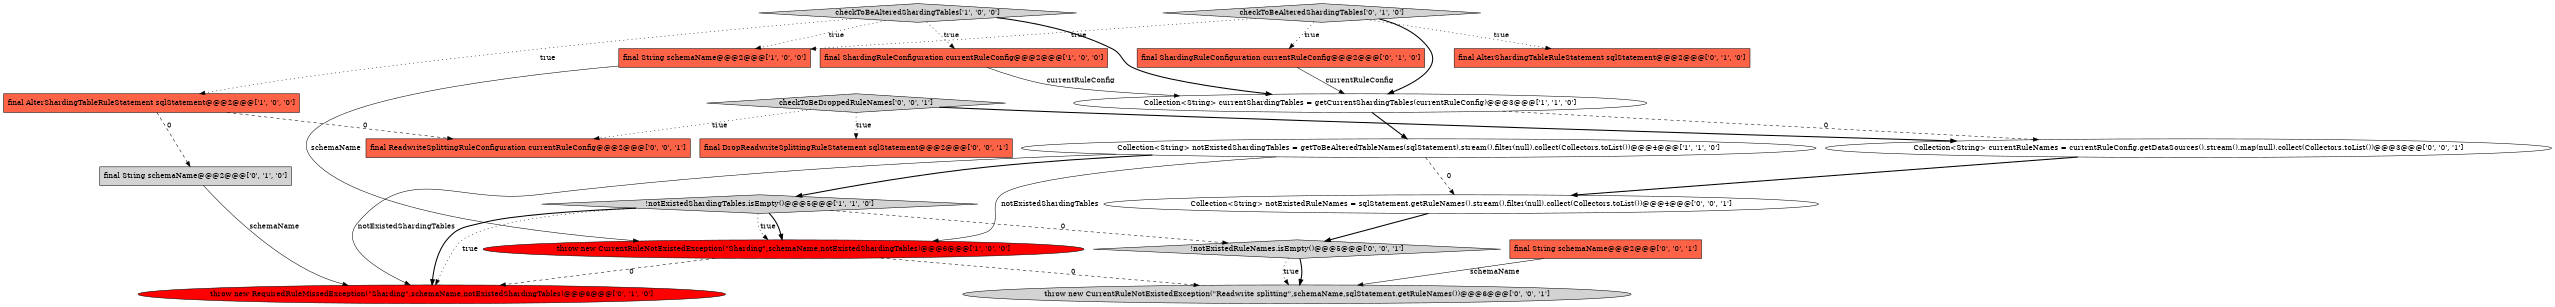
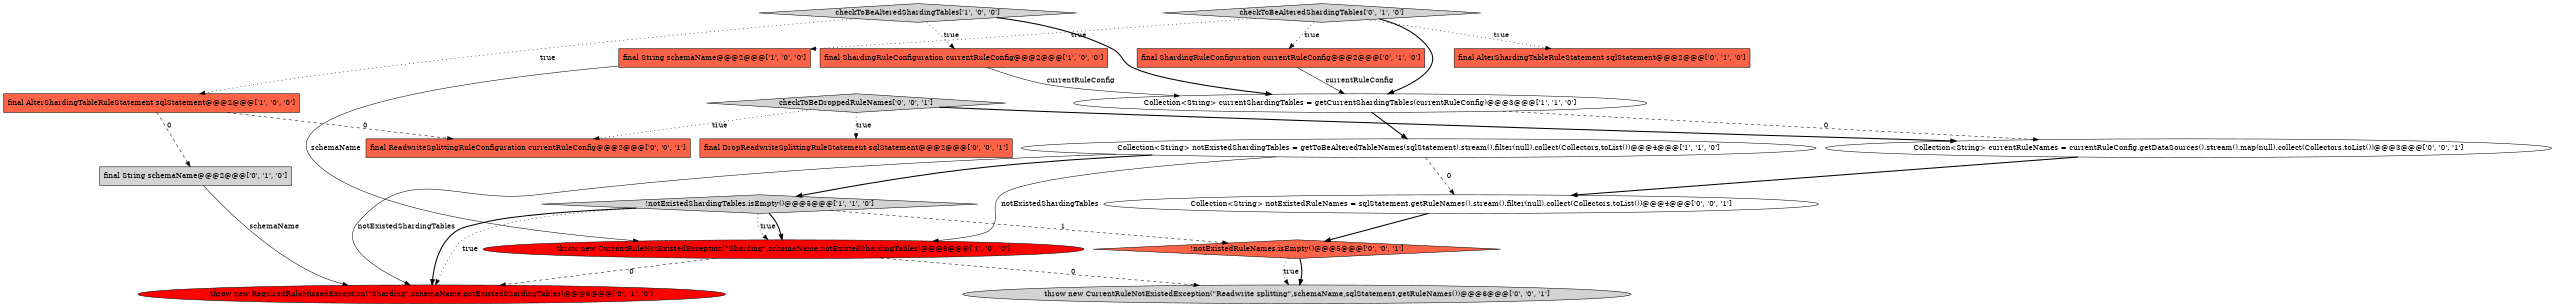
edge "checkToBeAlteredShardingTables['1', '0', '0']" -> "final String schemaName@@@2@@@['1', '0', '0']": removed, label "true"
edge "!notExistedShardingTables.isEmpty()@@@5@@@['1', '1', '0']" -> "!notExistedRuleNames.isEmpty()@@@5@@@['0', '0', '1']": label "0" -> "1"
node "!notExistedRuleNames.isEmpty()@@@5@@@['0', '0', '1']": fillcolor lightgray -> tomato
node "final String schemaName@@@2@@@['0', '0', '1']": removed
